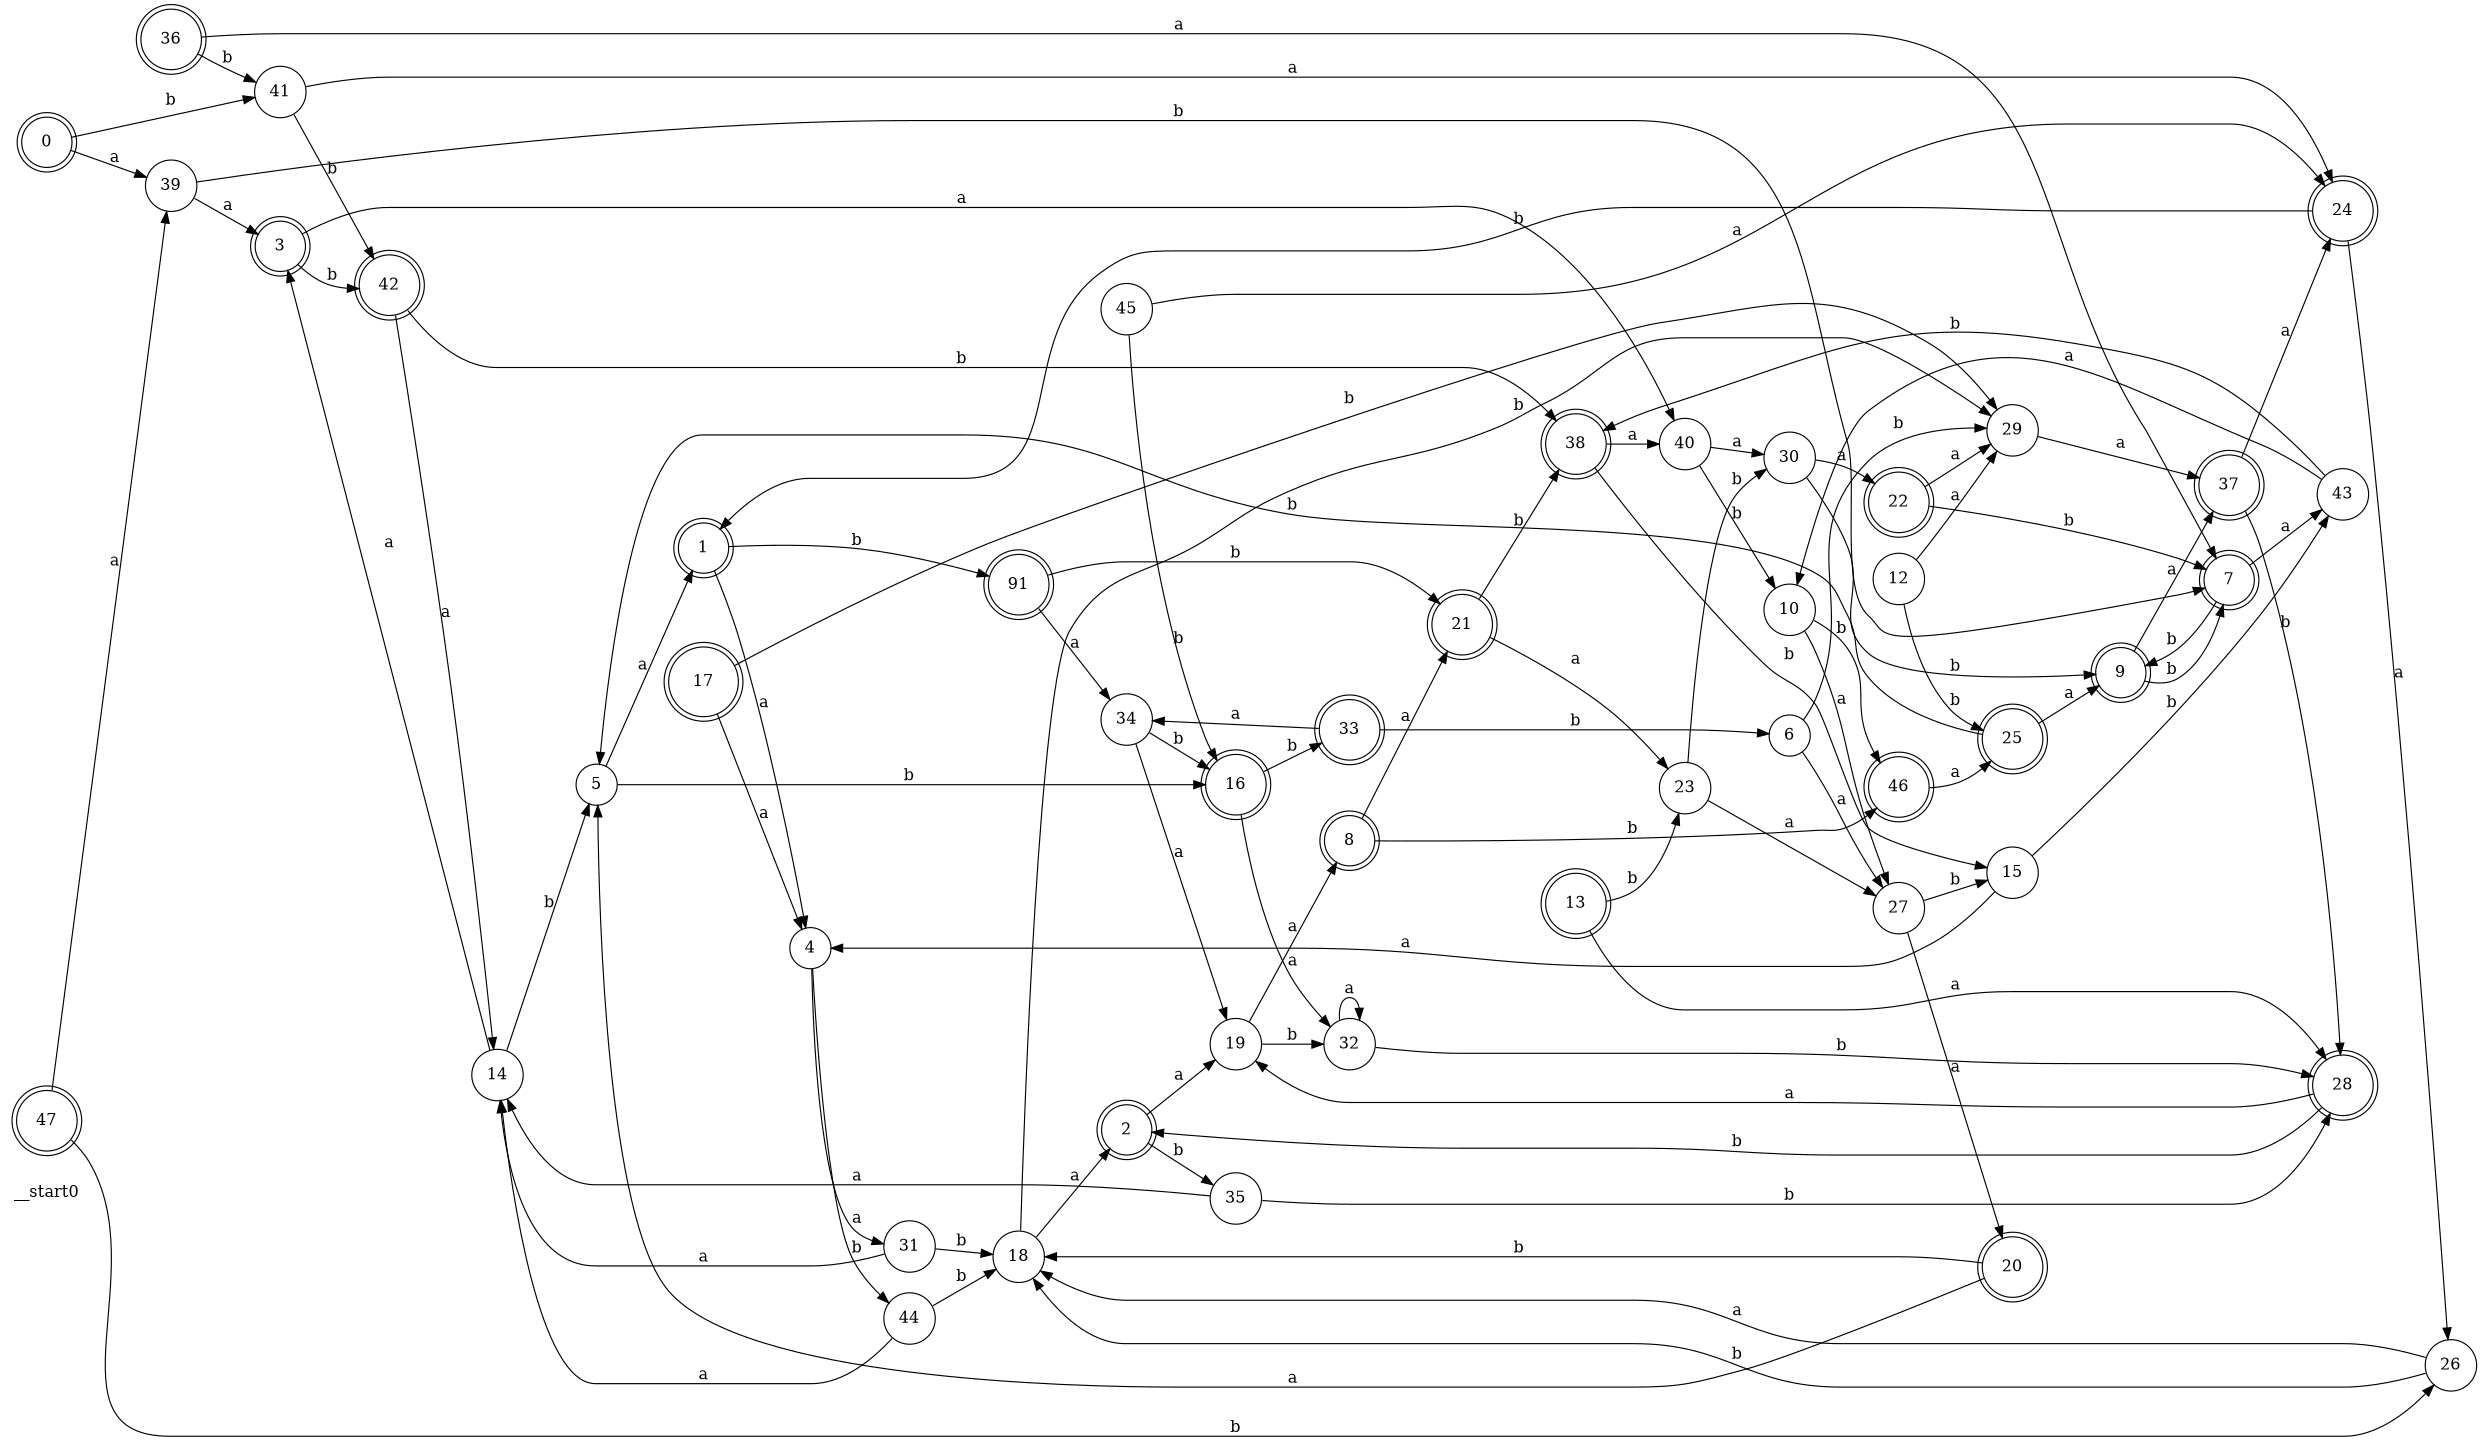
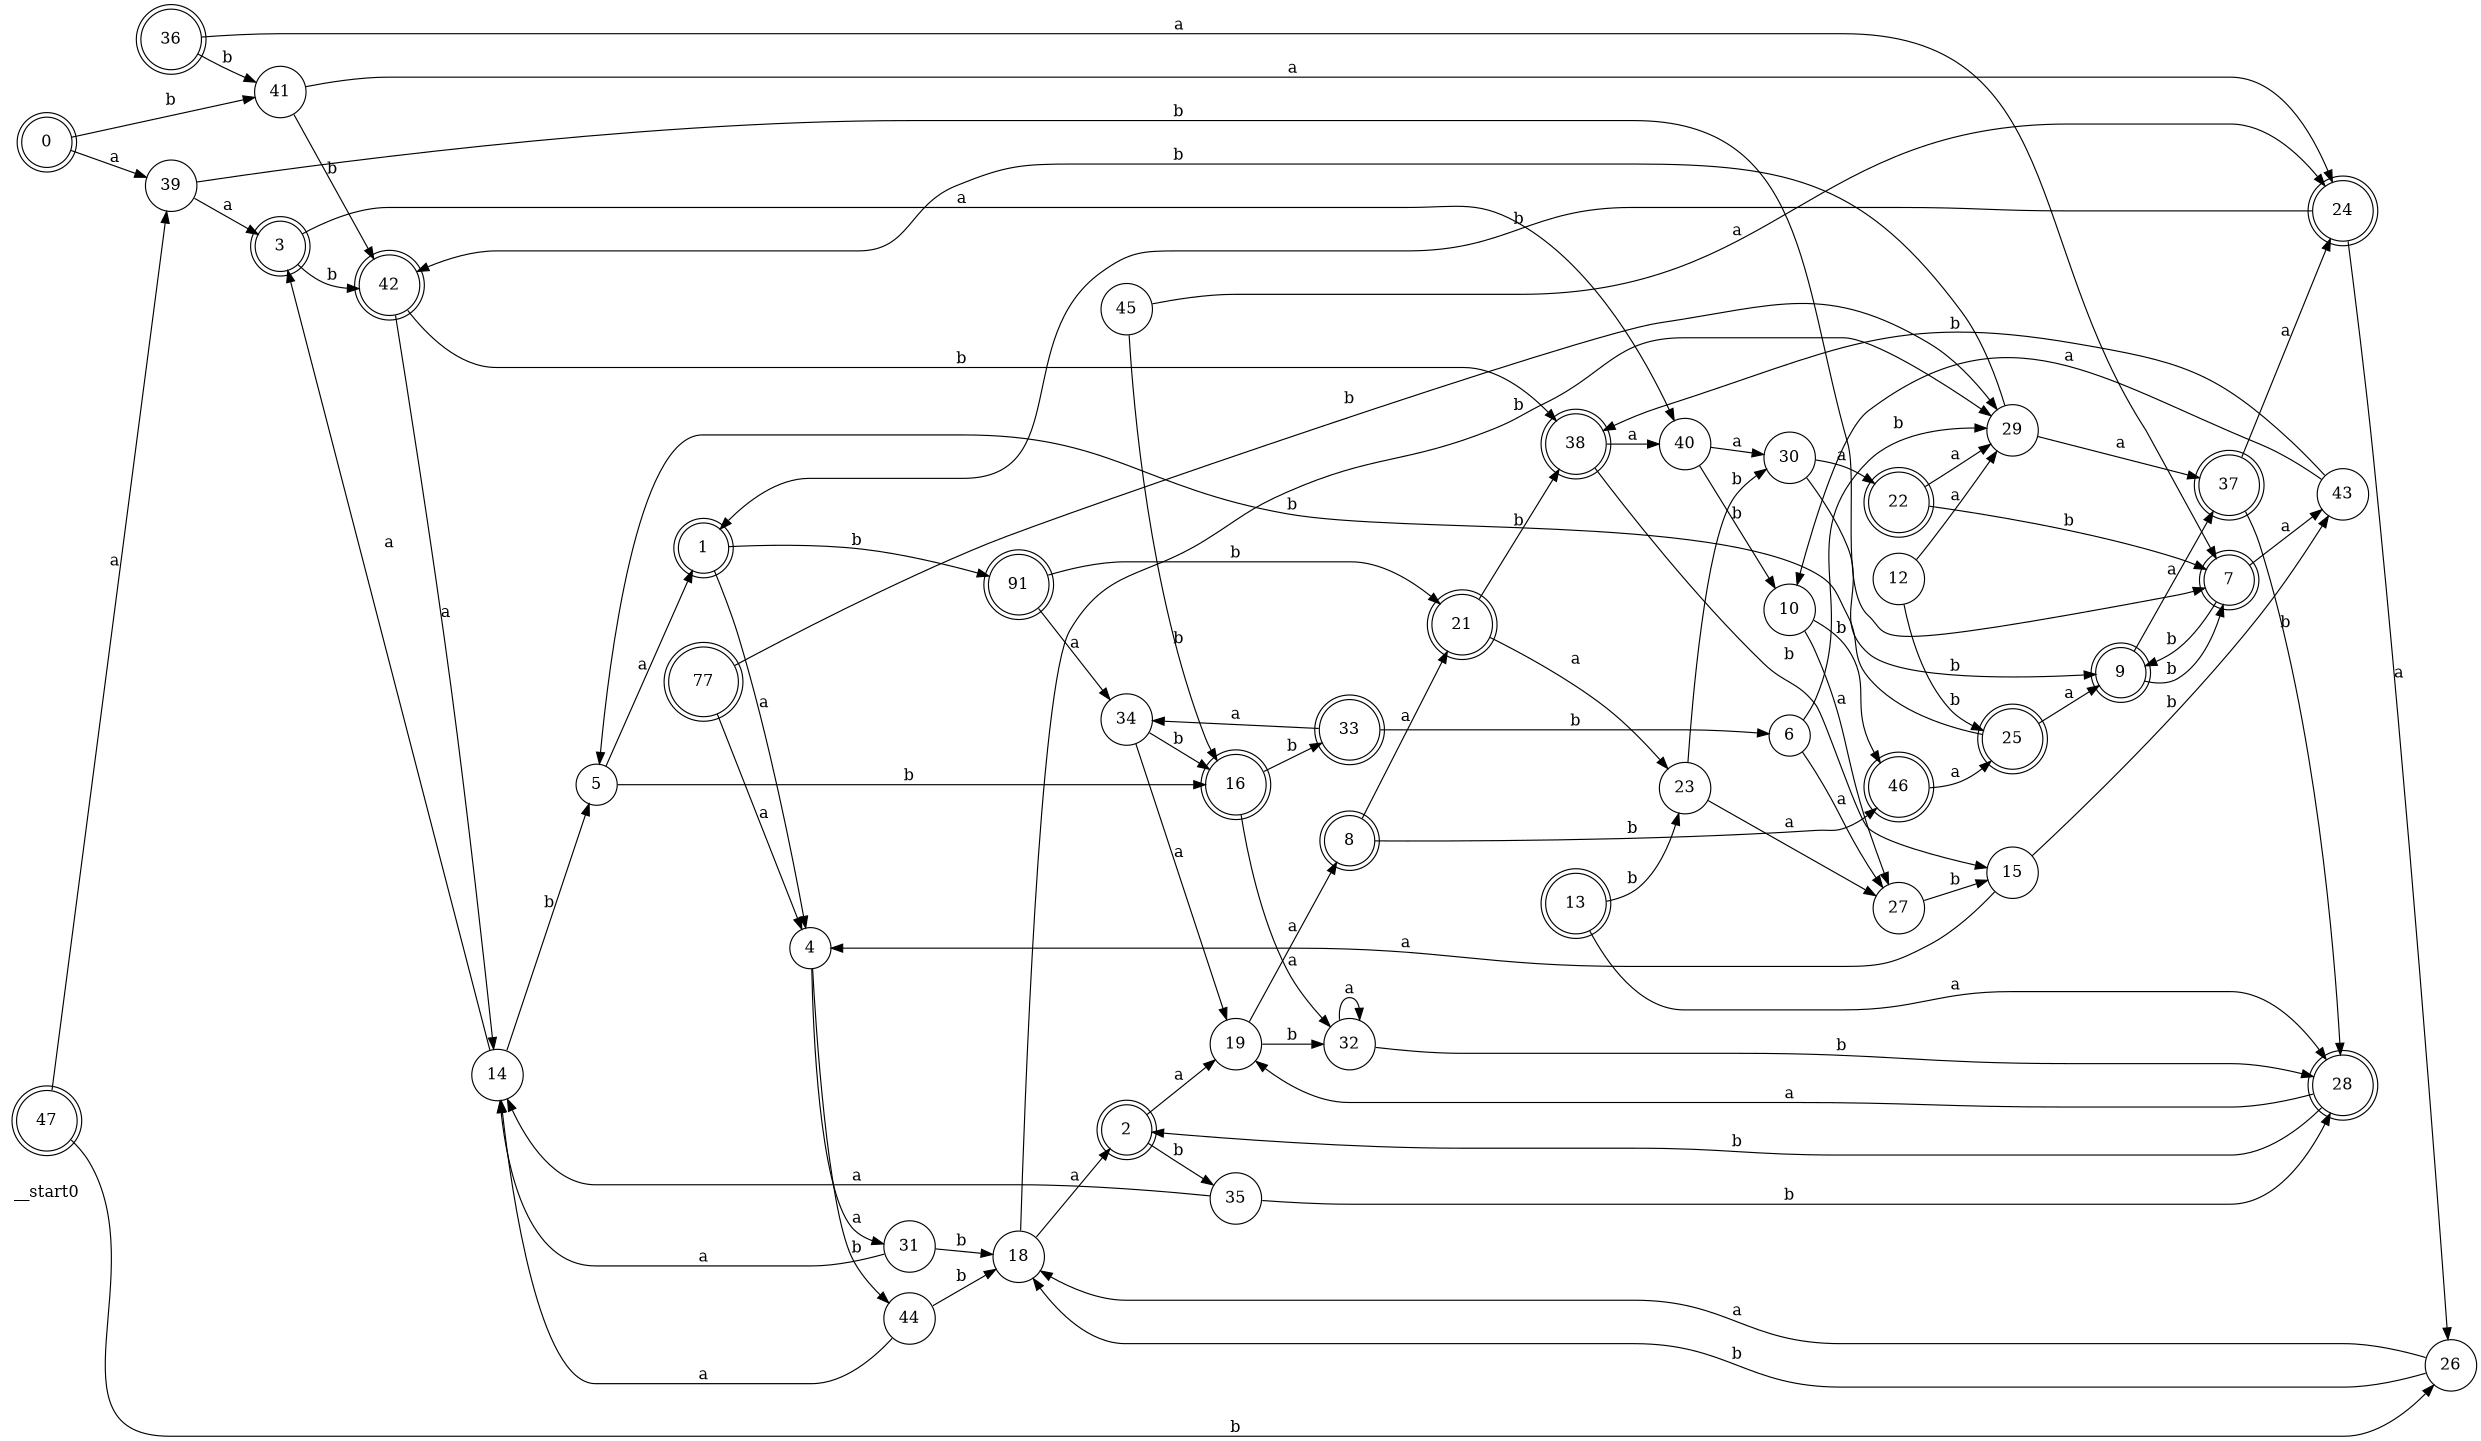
edge "29" -> "42": added, label "b"
node "17": label "17" -> "77"
node "20": removed
